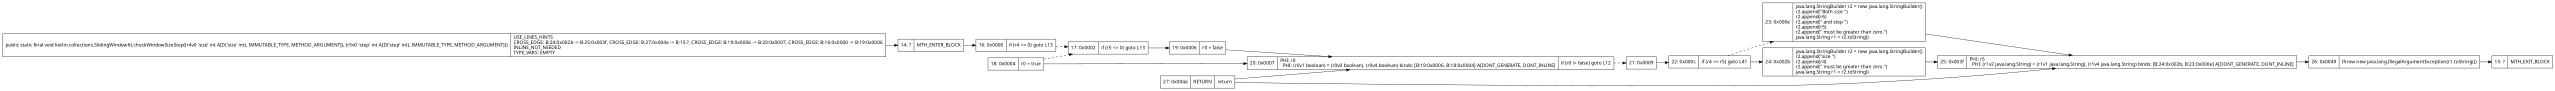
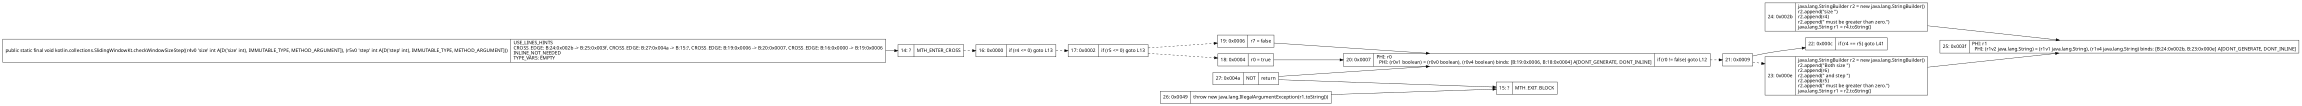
node "14: ?": text "MTH_ENTER_BLOCK" -> "MTH_ENTER_CROSS"
edge "14: ?" -> "16: 0x0000": style solid -> dashed
edge "17: 0x0002" -> "19: 0x0006": style solid -> dashed
node "19: 0x0006": text "r0 = false" -> "r7 = false"
edge "22: 0x000c" -> "23: 0x000e": now "21: 0x0009" -> "23: 0x000e"
edge "18: 0x0004" -> "17: 0x0002": reversed
node "25: 0x003f": text "PHI: r5" -> "PHI: r1"
edge "22: 0x000c" -> "24: 0x002b": removed
edge "25: 0x003f" -> "26: 0x0049": removed
node "24: 0x002b": text "java.lang.String r1 = r2.toString()" -> "java.lang.String r1 = r4.toString()"
node "27: 0x004a": text "RETURN" -> "NOT"
edge "27: 0x004a" -> "25: 0x003f": now "27: 0x004a" -> "15: ?"
